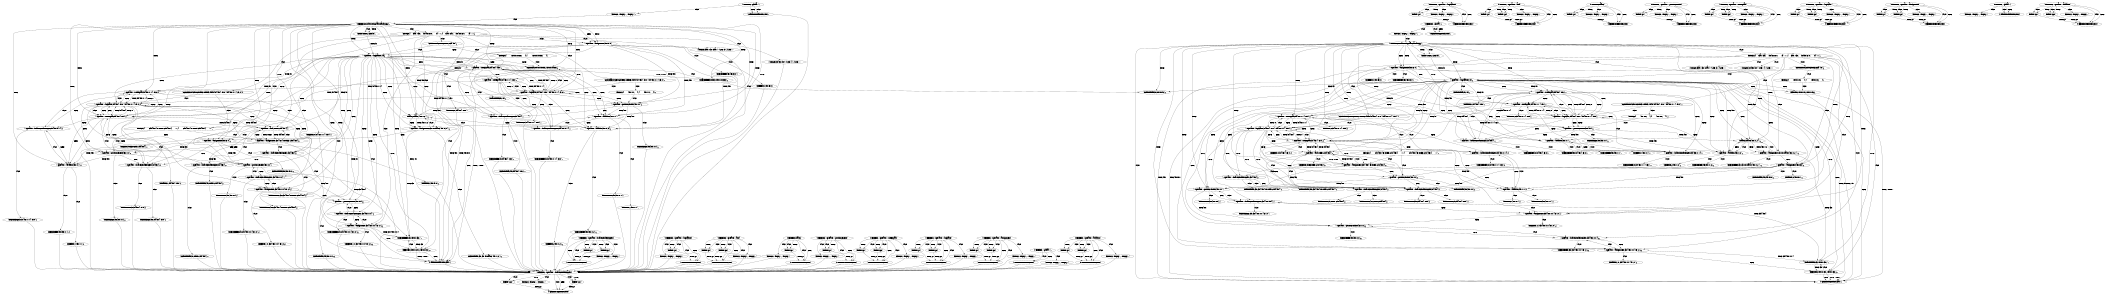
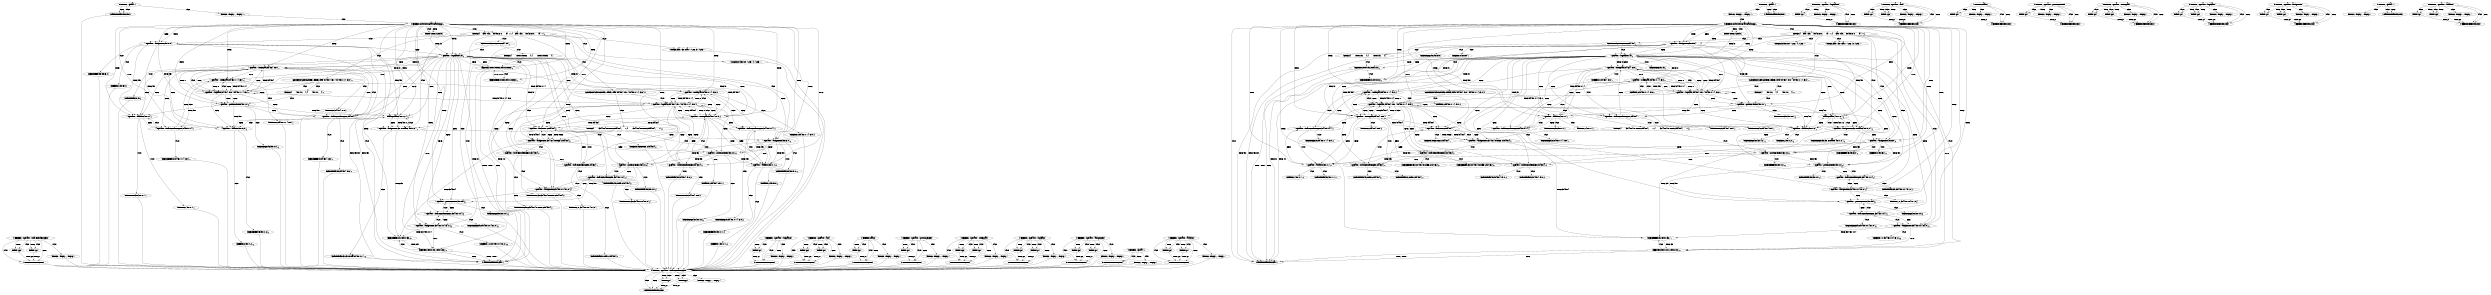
edge "(IDENTIFIER,NULL,return NULL;)" -> "(IDENTIFIER,in,return in;)": now "(RETURN,return in;,return in;)" -> "(IDENTIFIER,in,return in;)"
